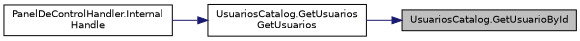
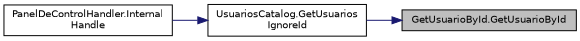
node "UsuariosCatalog.GetUsuarios GetUsuarios": label "UsuariosCatalog.GetUsuarios GetUsuarios" -> "UsuariosCatalog.GetUsuarios IgnoreId"
node "UsuariosCatalog.GetUsuarioById": label "UsuariosCatalog.GetUsuarioById" -> "GetUsuarioById.GetUsuarioById"
